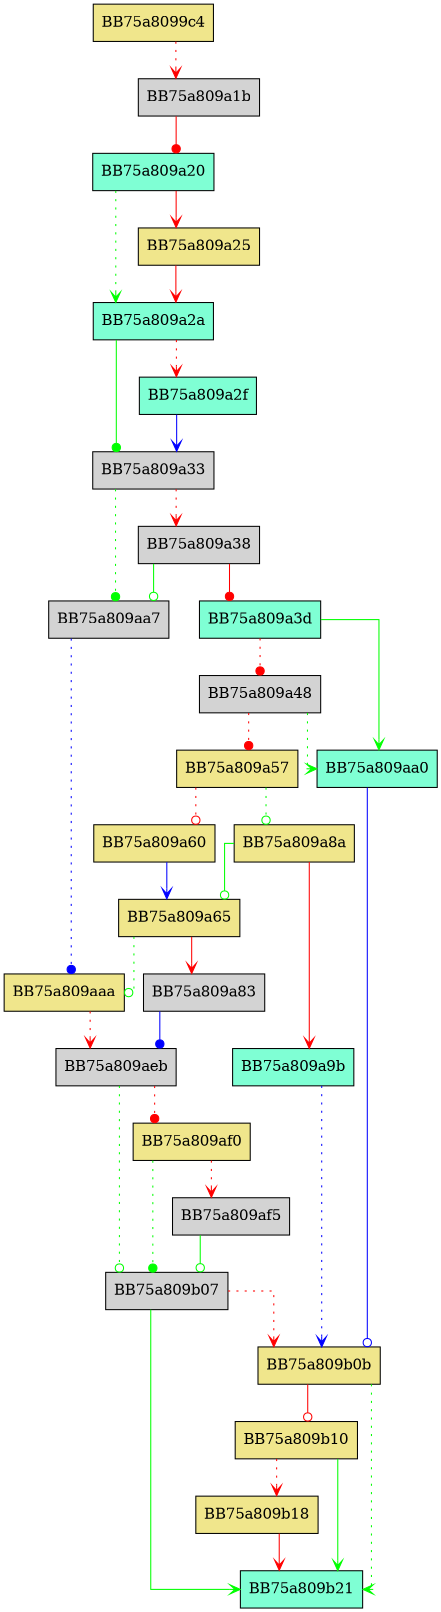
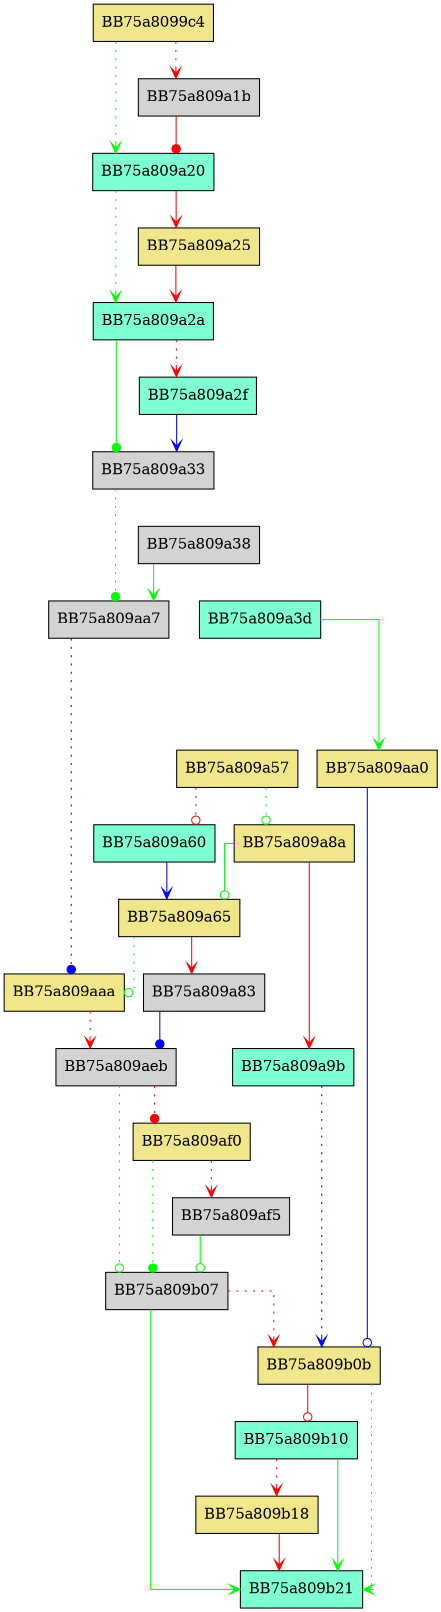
edge "BB75a8099c4" -> "BB75a809a20": added
edge "BB75a809a33" -> "BB75a809a38": removed
edge "BB75a809a38" -> "BB75a809aa7": arrowhead odot -> vee
edge "BB75a809a38" -> "BB75a809a3d": removed
node "BB75a809a48": removed
node "BB75a809aa0": fillcolor aquamarine -> khaki
node "BB75a809a60": fillcolor khaki -> aquamarine
node "BB75a809b10": fillcolor khaki -> aquamarine
